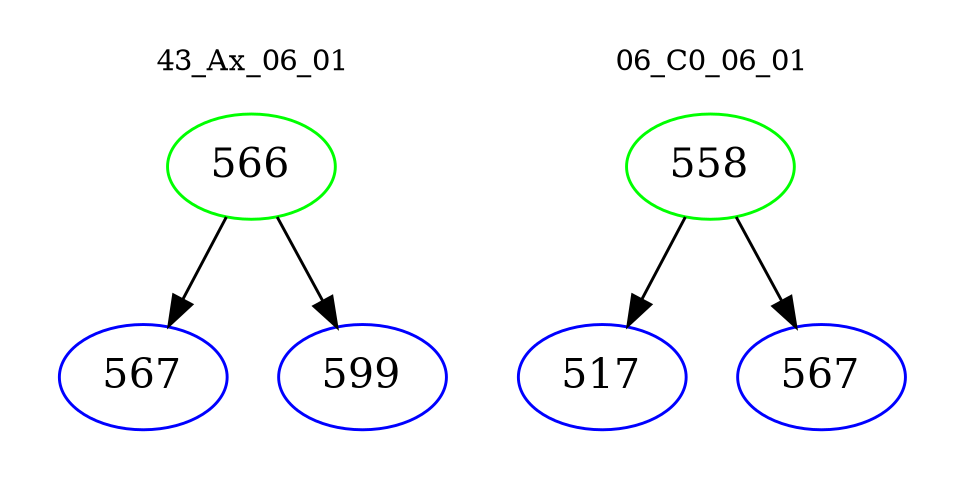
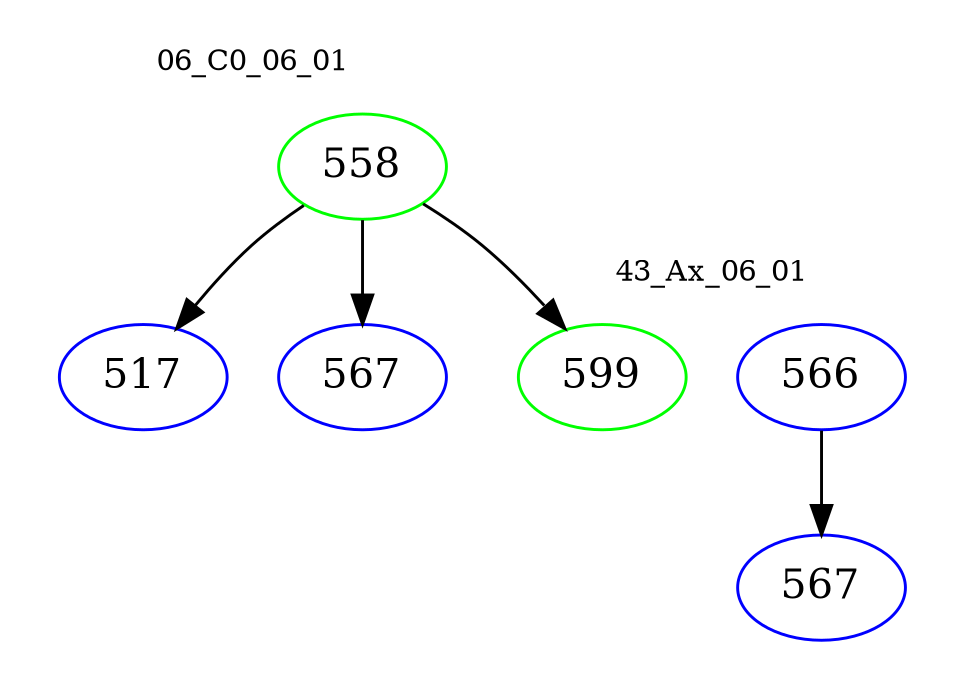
node "566": color green -> blue
edge "566" -> "599": now "558" -> "599"
node "599": color blue -> green
